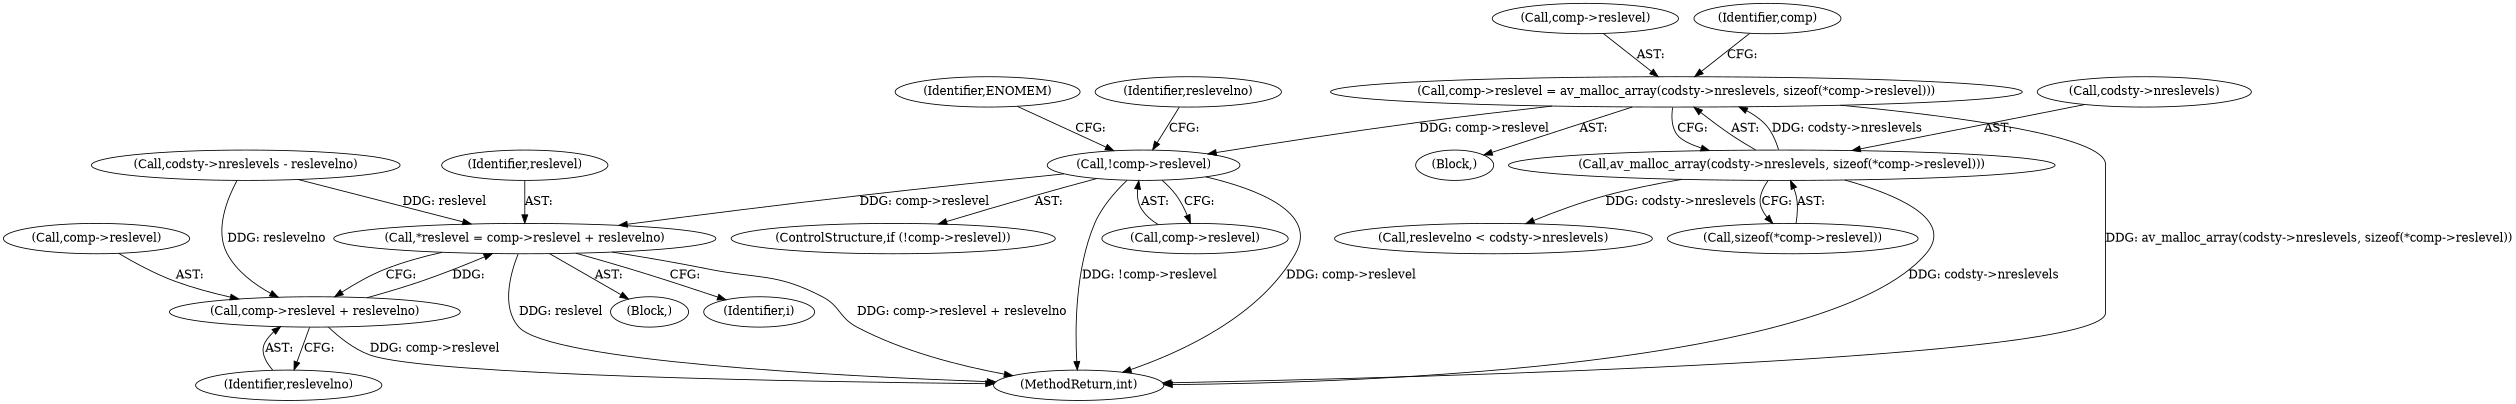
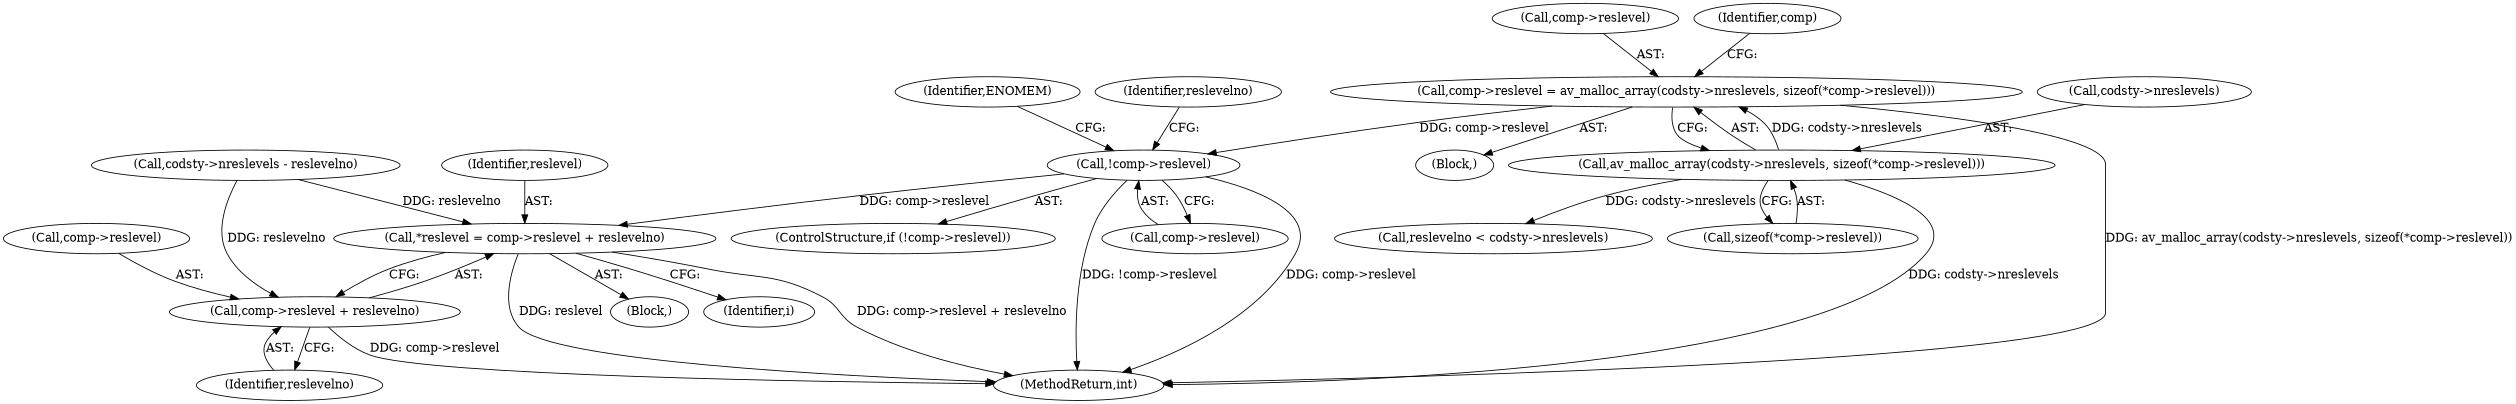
edge "(Call,codsty->nreslevels - reslevelno)" -> "(Call,*reslevel = comp->reslevel + reslevelno)": label "DDG: reslevel" -> "DDG: reslevelno"
edge "(Call,comp->reslevel + reslevelno)" -> "(Call,*reslevel = comp->reslevel + reslevelno)": label "DDG: " -> "AST: "
